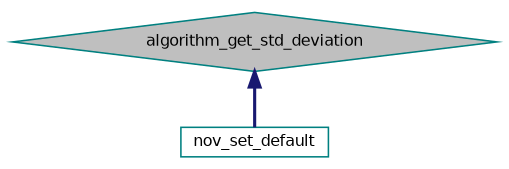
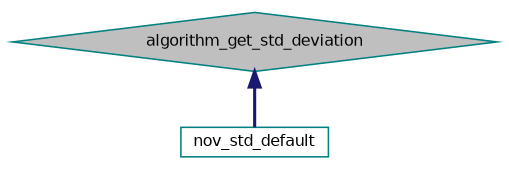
node "nov_set_default": label "nov_set_default" -> "nov_std_default"
